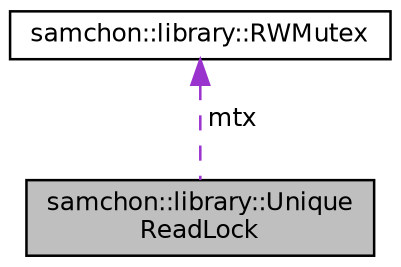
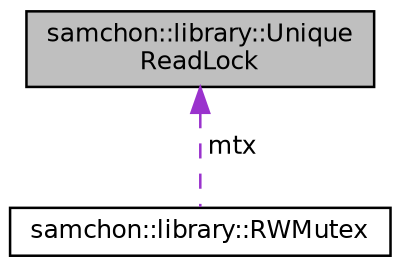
edge "samchon::library::Unique ReadLock" -> "samchon::library::RWMutex": reversed
